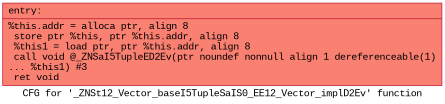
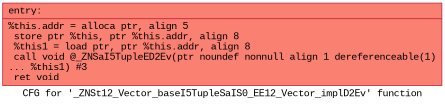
node "entry:": text "%this.addr = alloca ptr, align 8" -> "%this.addr = alloca ptr, align 5"
